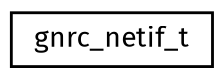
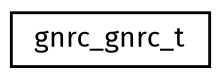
node "gnrc_netif_t": label "gnrc_netif_t" -> "gnrc_gnrc_t"
